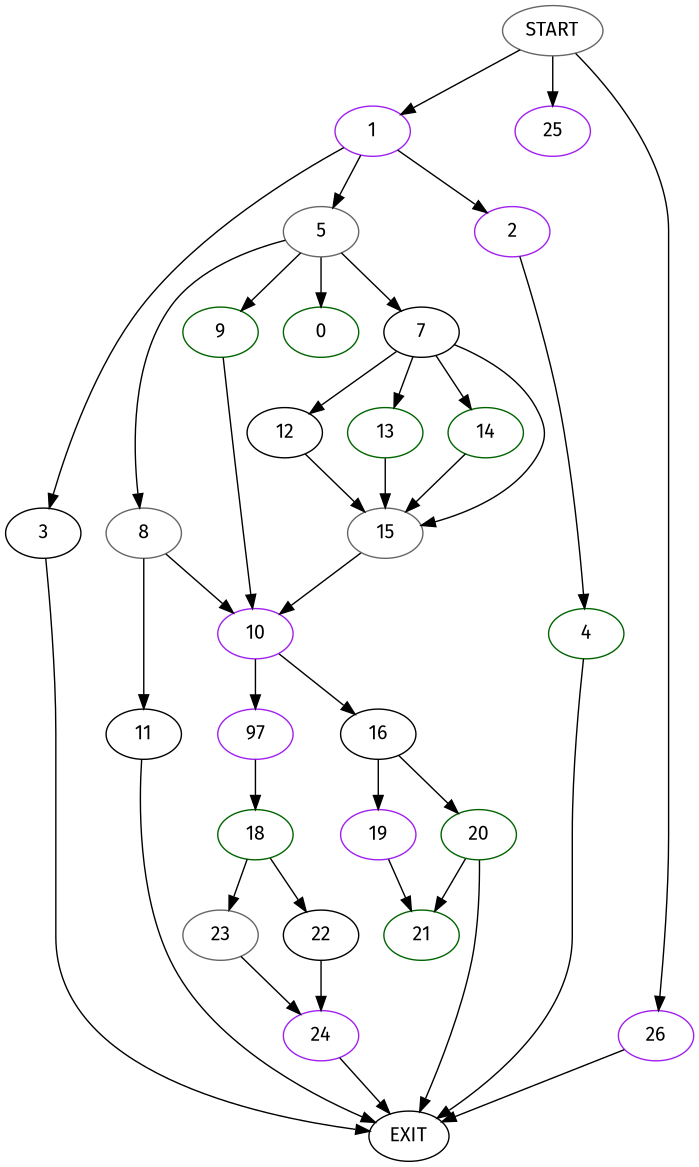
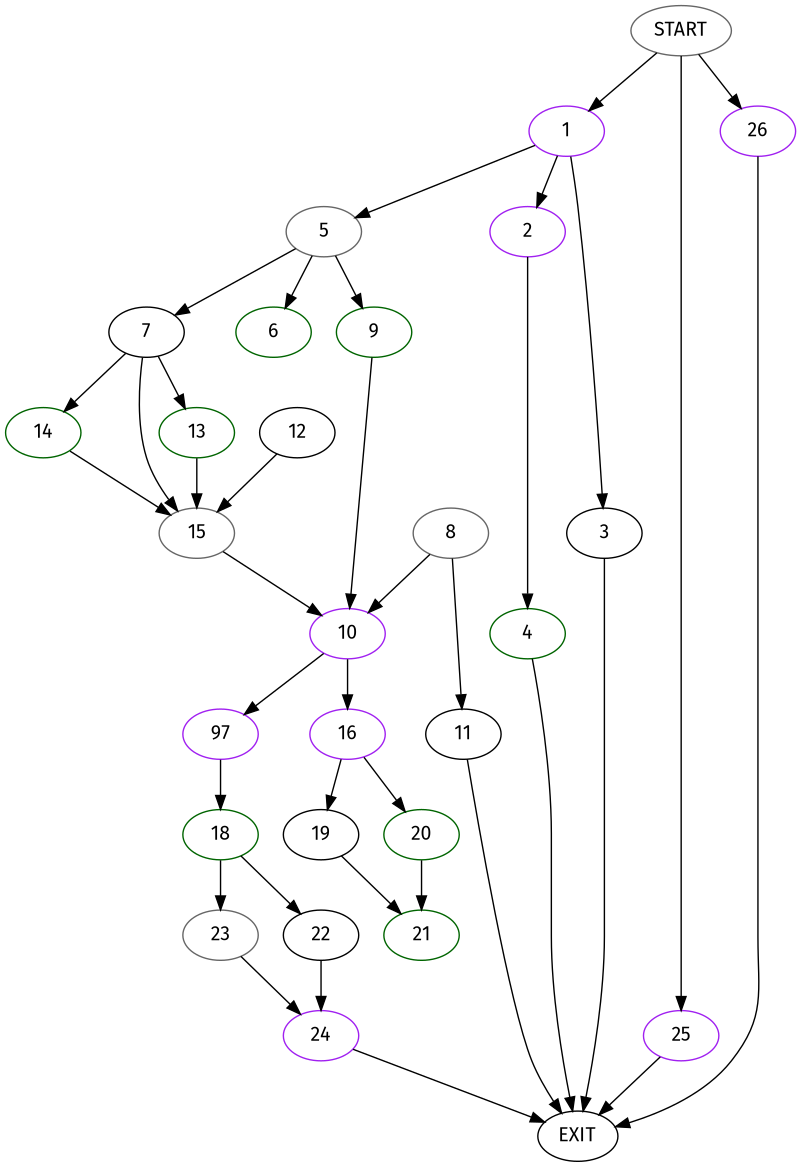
edge "5" -> "8": removed
node "0": label "0" -> "6"
edge "7" -> "12": removed
node "16": color black -> purple
node "19": color purple -> black
edge "20" -> "EXIT": now "25" -> "EXIT"
